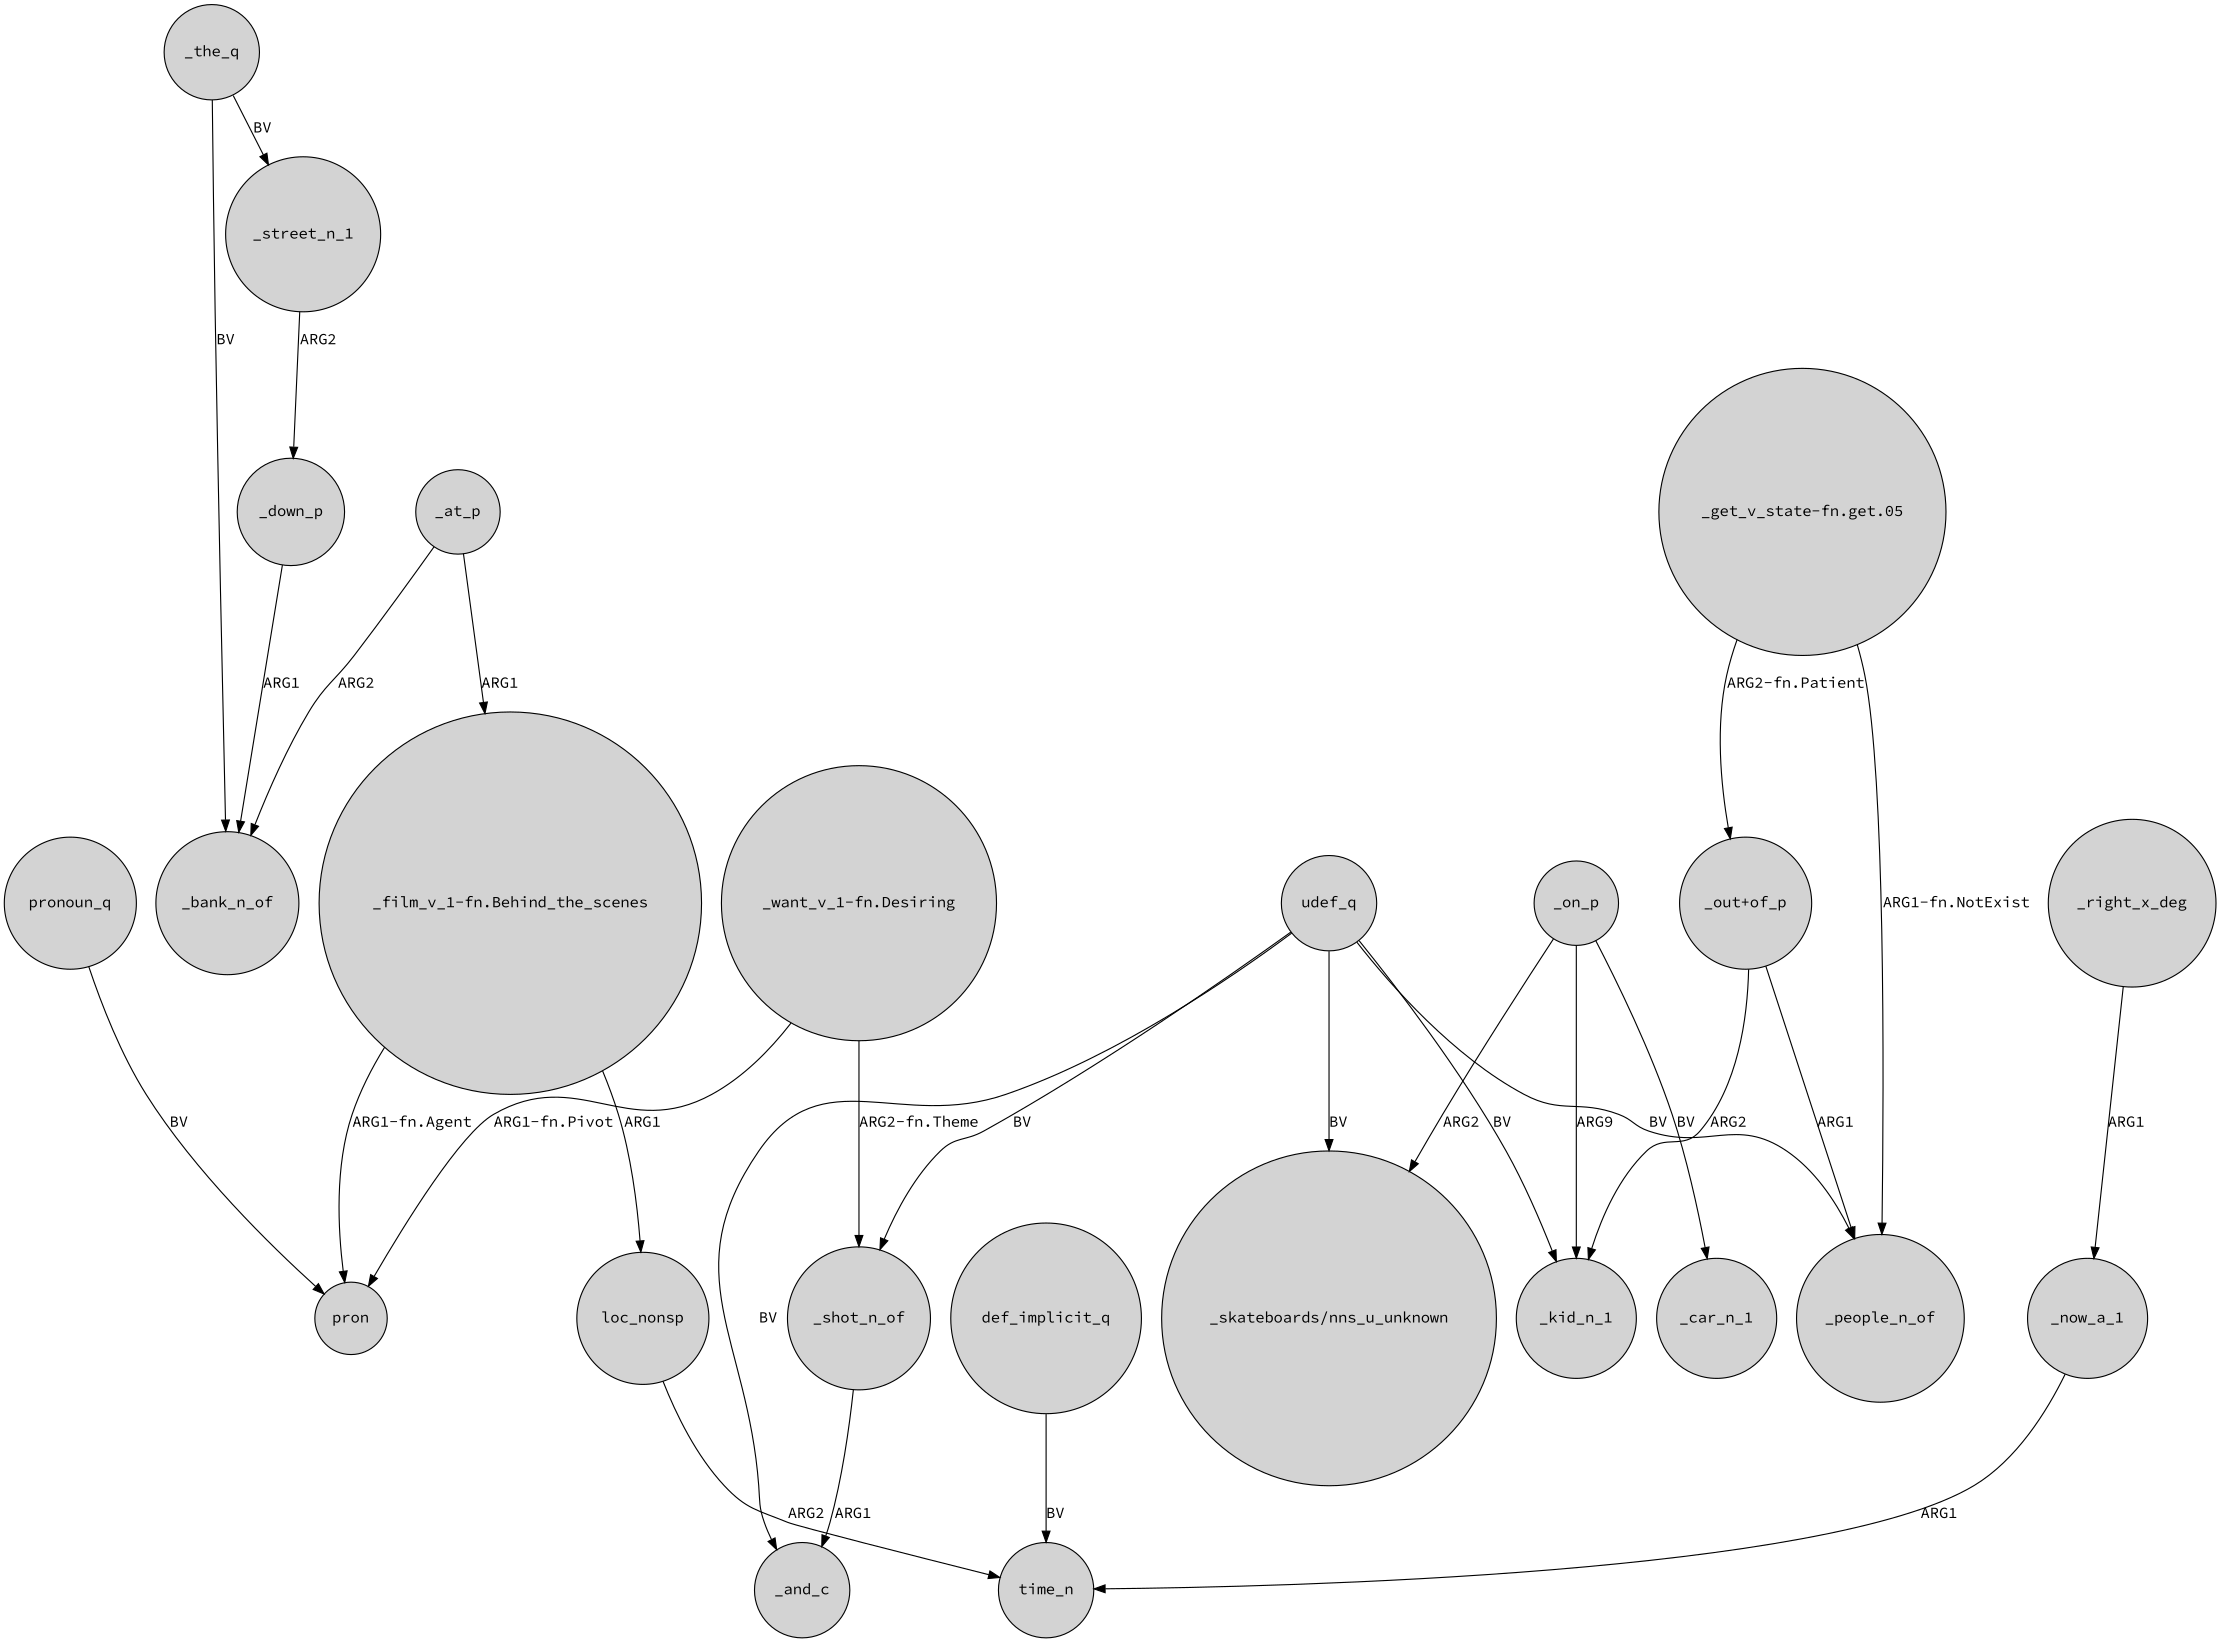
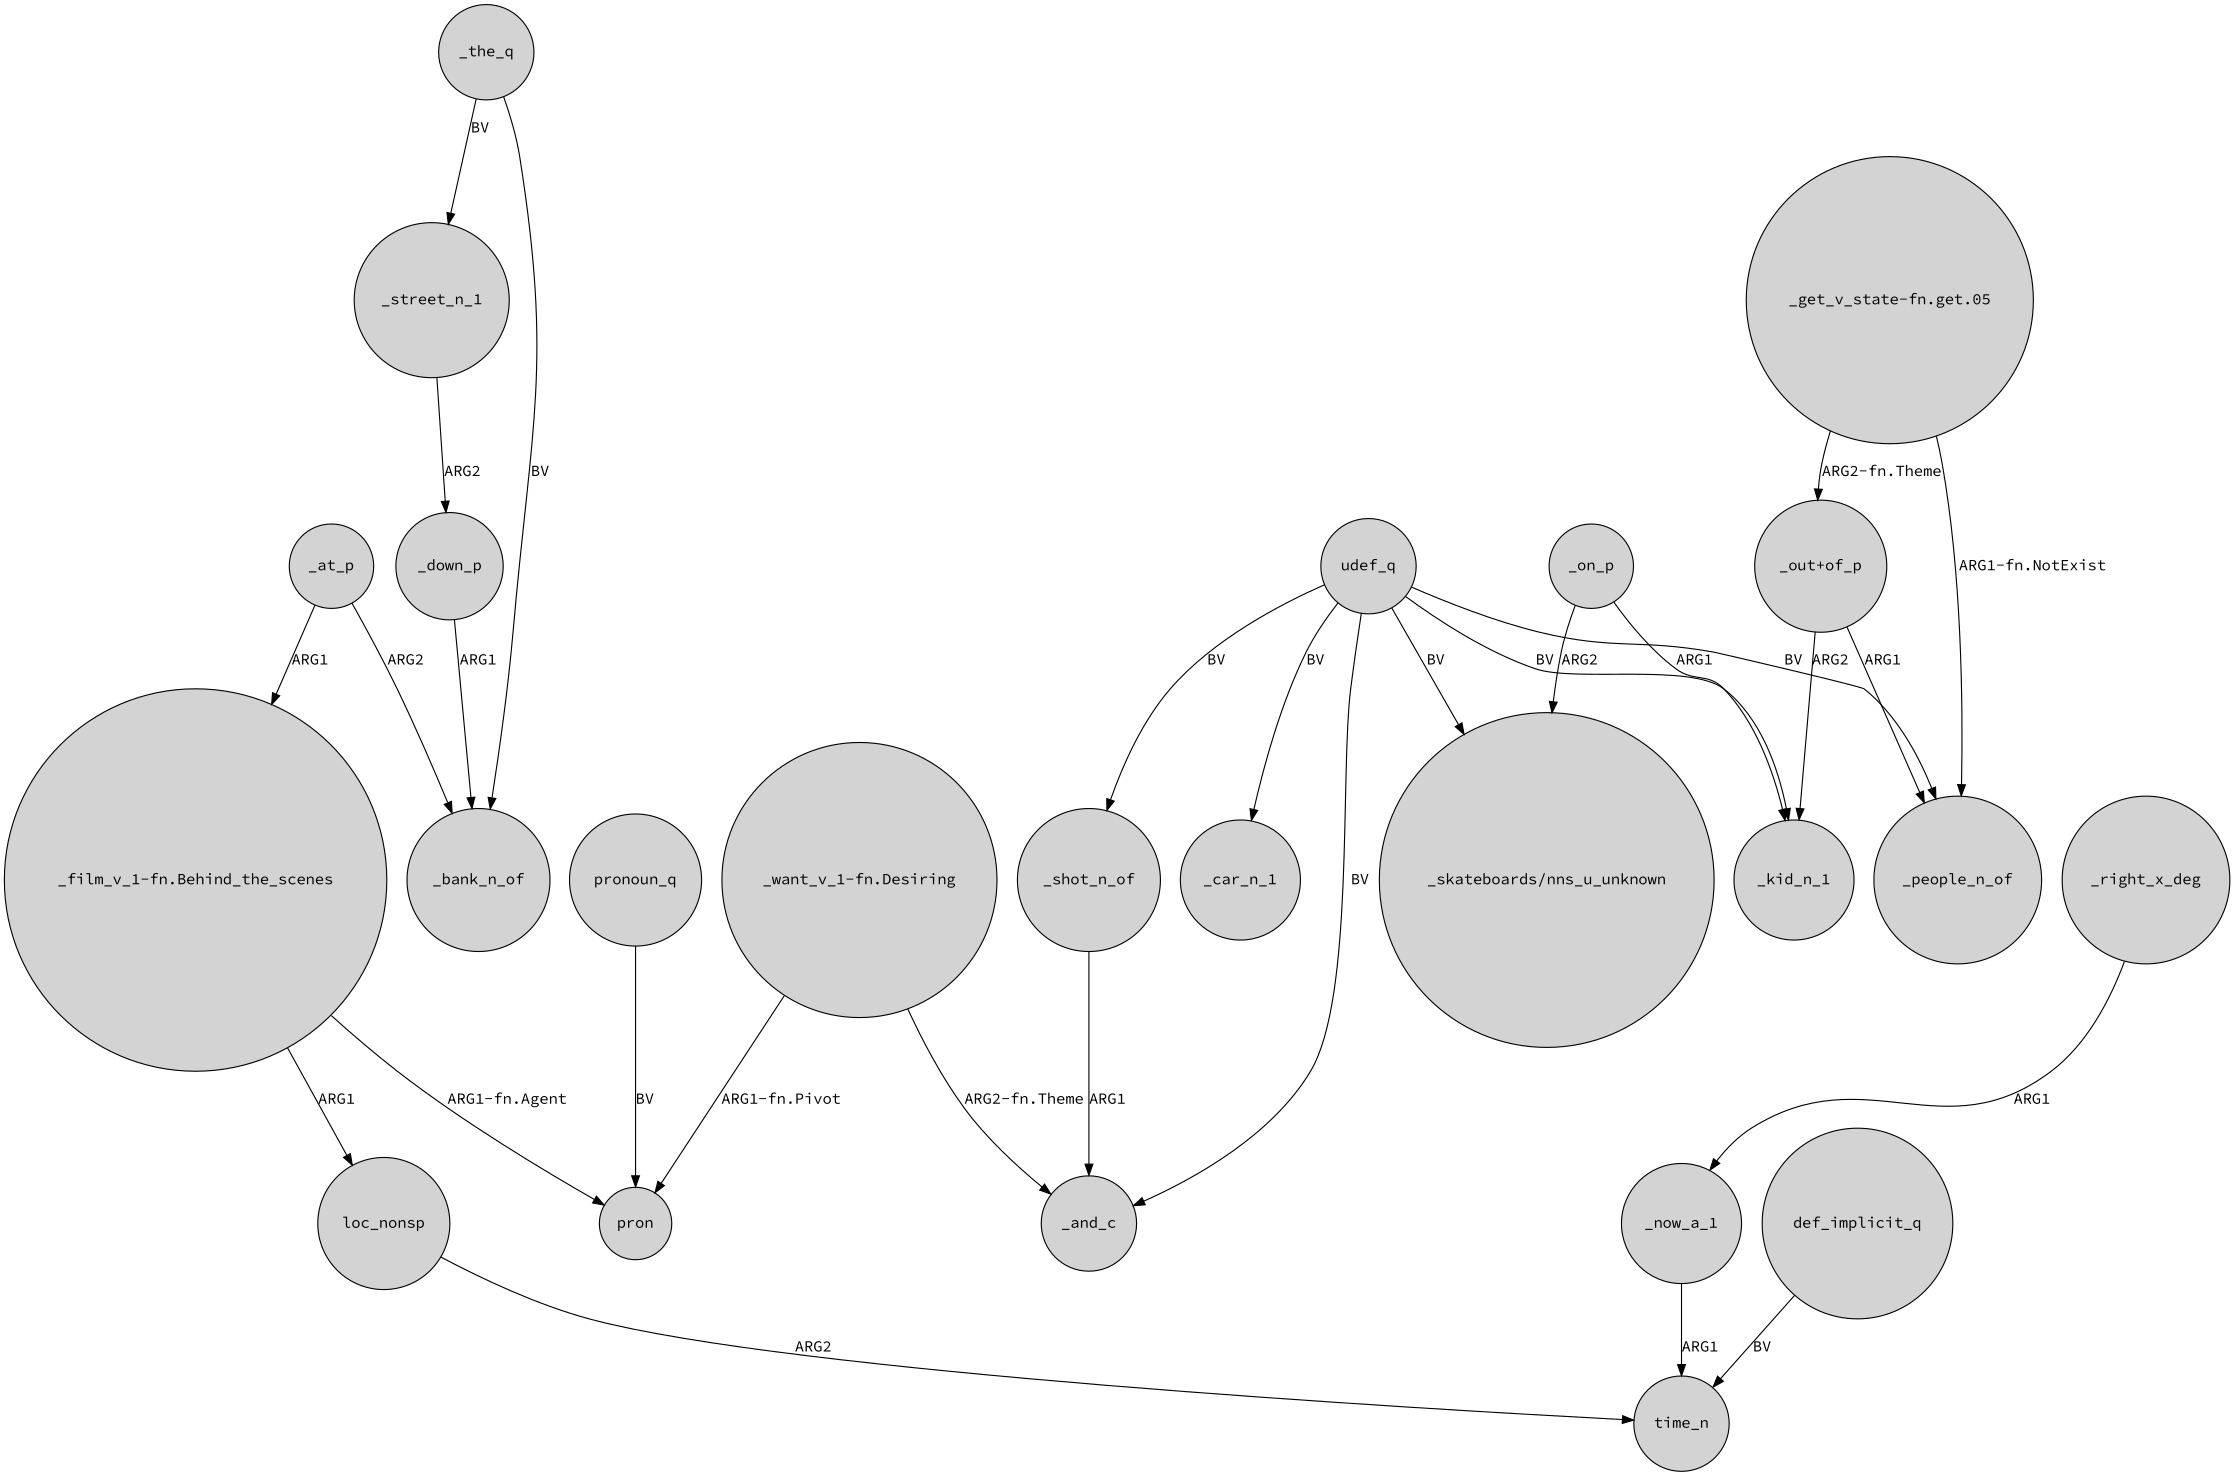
edge "_get_v_state-fn.get.05" -> "_out+of_p": label "ARG2-fn.Patient" -> "ARG2-fn.Theme"
edge "_on_p" -> "_car_n_1": now "udef_q" -> "_car_n_1"
edge "_on_p" -> "_kid_n_1": label "ARG9" -> "ARG1"
edge "_want_v_1-fn.Desiring" -> "_shot_n_of": now "_want_v_1-fn.Desiring" -> "_and_c"
